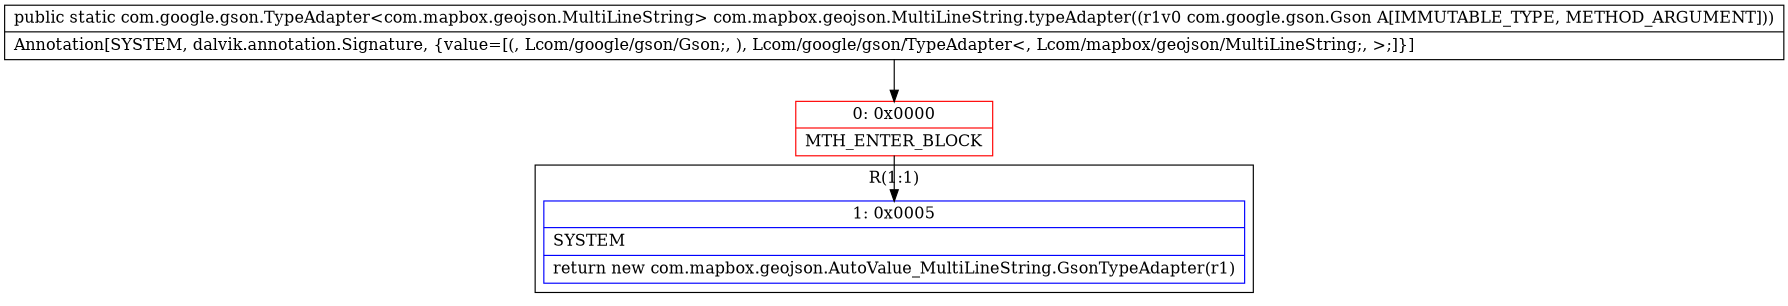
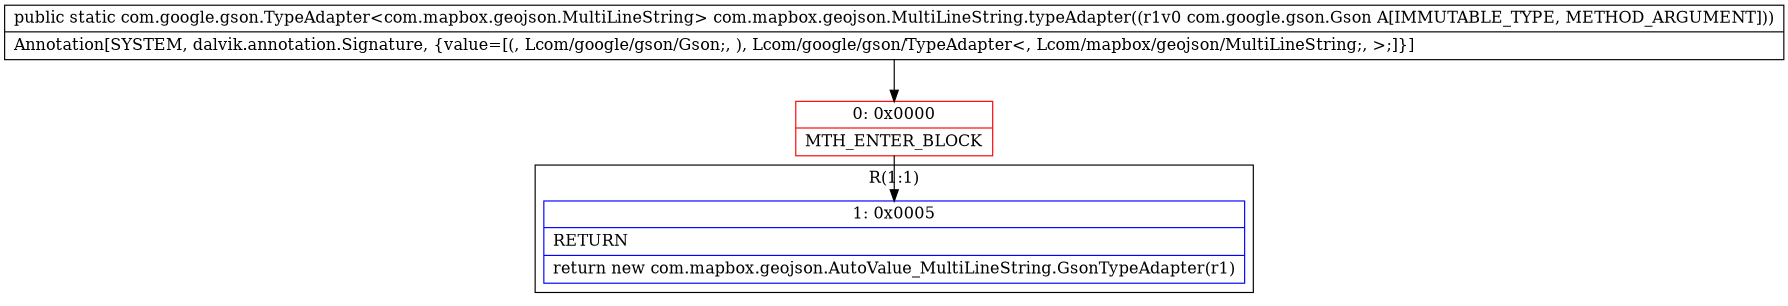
node "1: 0x0005": text "SYSTEM" -> "RETURN"
